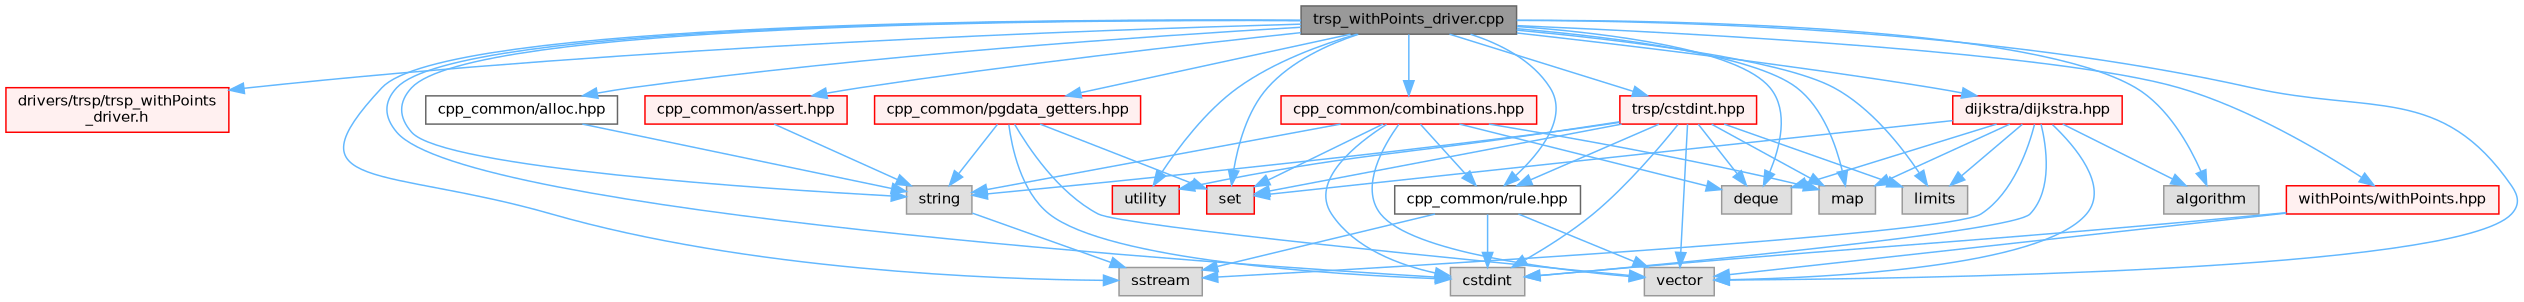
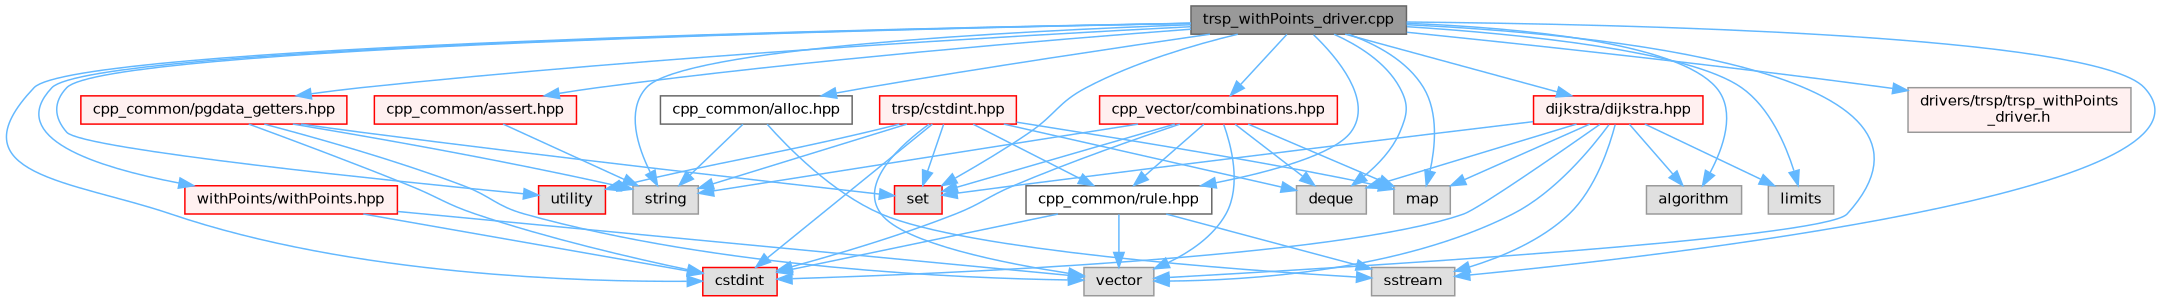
edge "trsp_withPoints_driver.cpp" -> "trsp/cstdint.hpp": removed
node "drivers/trsp/trsp_withPoints _driver.h": color red -> grey60
node "cpp_common/combinations.hpp": label "cpp_common/combinations.hpp" -> "cpp_vector/combinations.hpp"
edge "trsp/cstdint.hpp" -> "limits": removed
edge "string" -> "sstream": now "cpp_common/alloc.hpp" -> "sstream"
node "cstdint": color grey60 -> red
